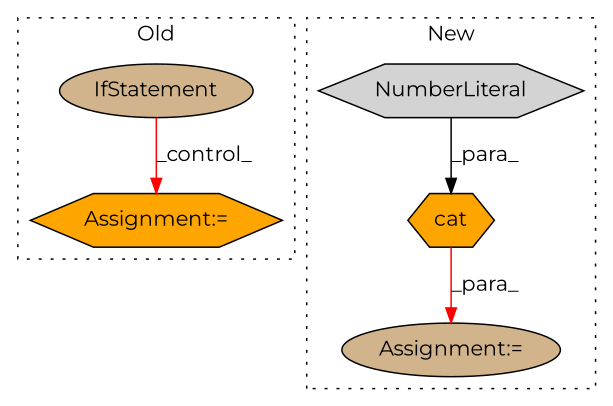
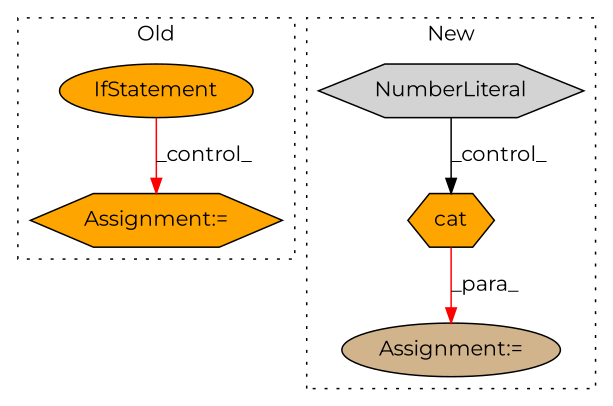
node "IfStatement": fillcolor tan -> orange
edge "NumberLiteral" -> "cat": label "_para_" -> "_control_"
